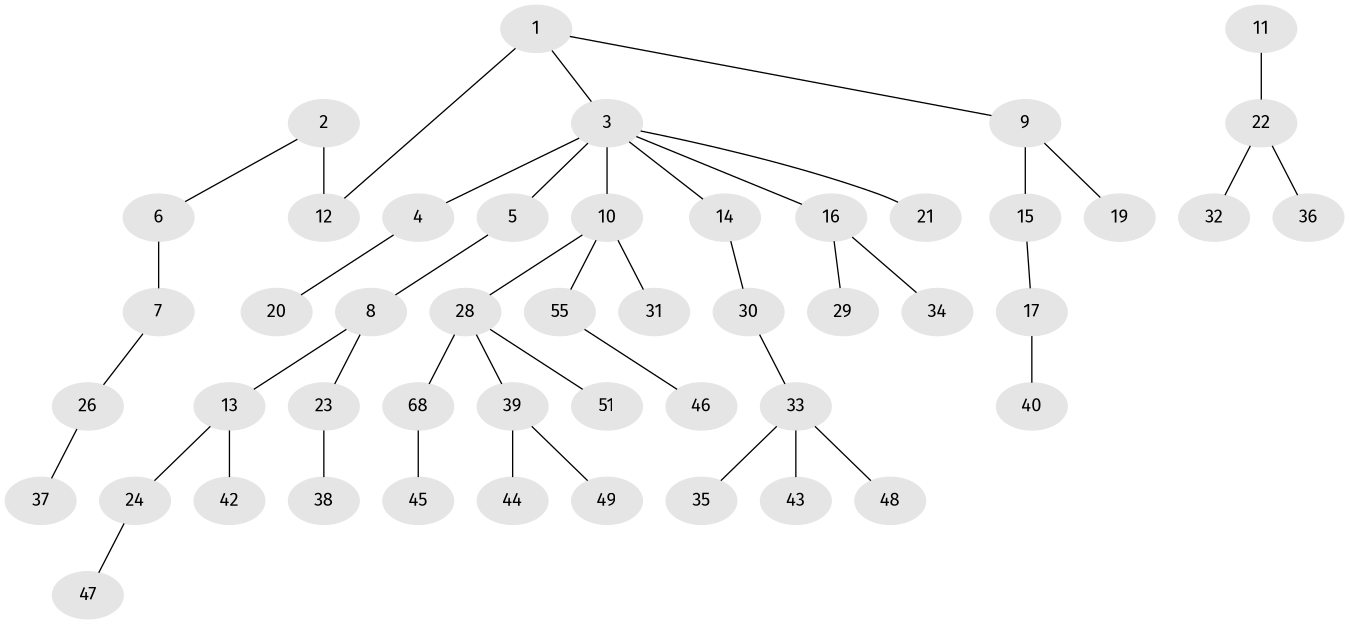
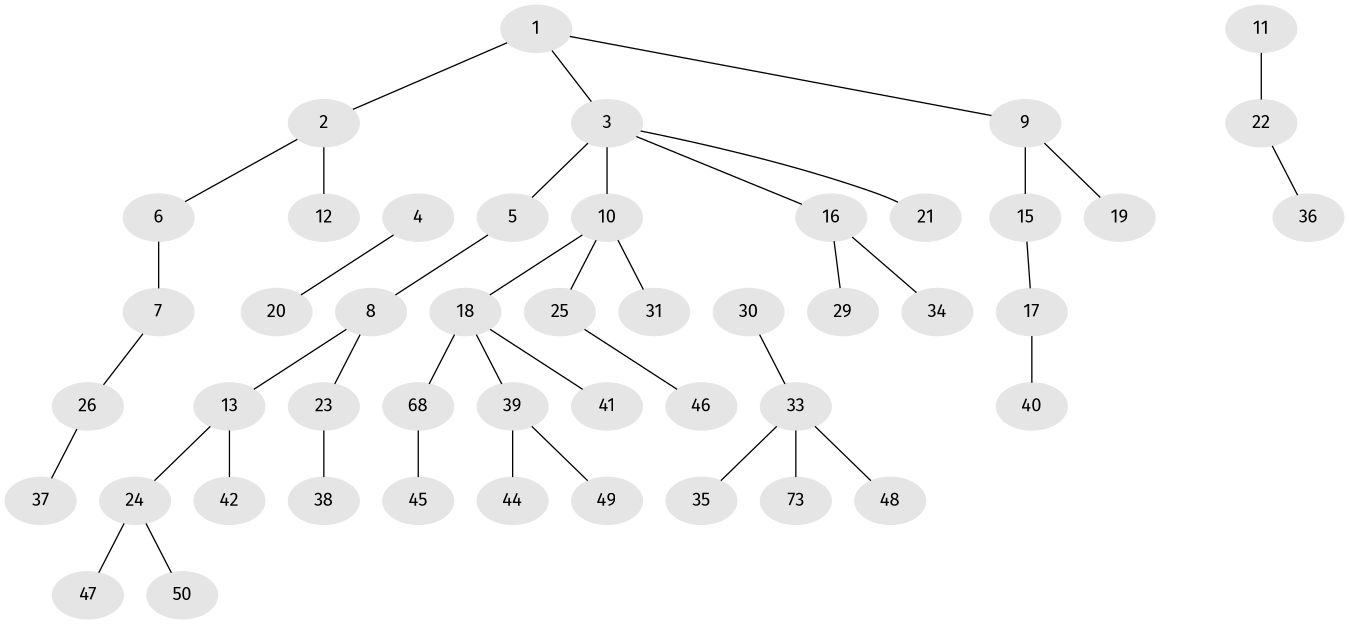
edge "1" -- "12": now "1" -- "2"
edge "3" -- "4": removed
node "14": removed
node "32": removed
node "28": label "28" -> "18"
node "55": label "55" -> "25"
node "51": label "51" -> "41"
node "43": label "43" -> "73"
node "50": added
